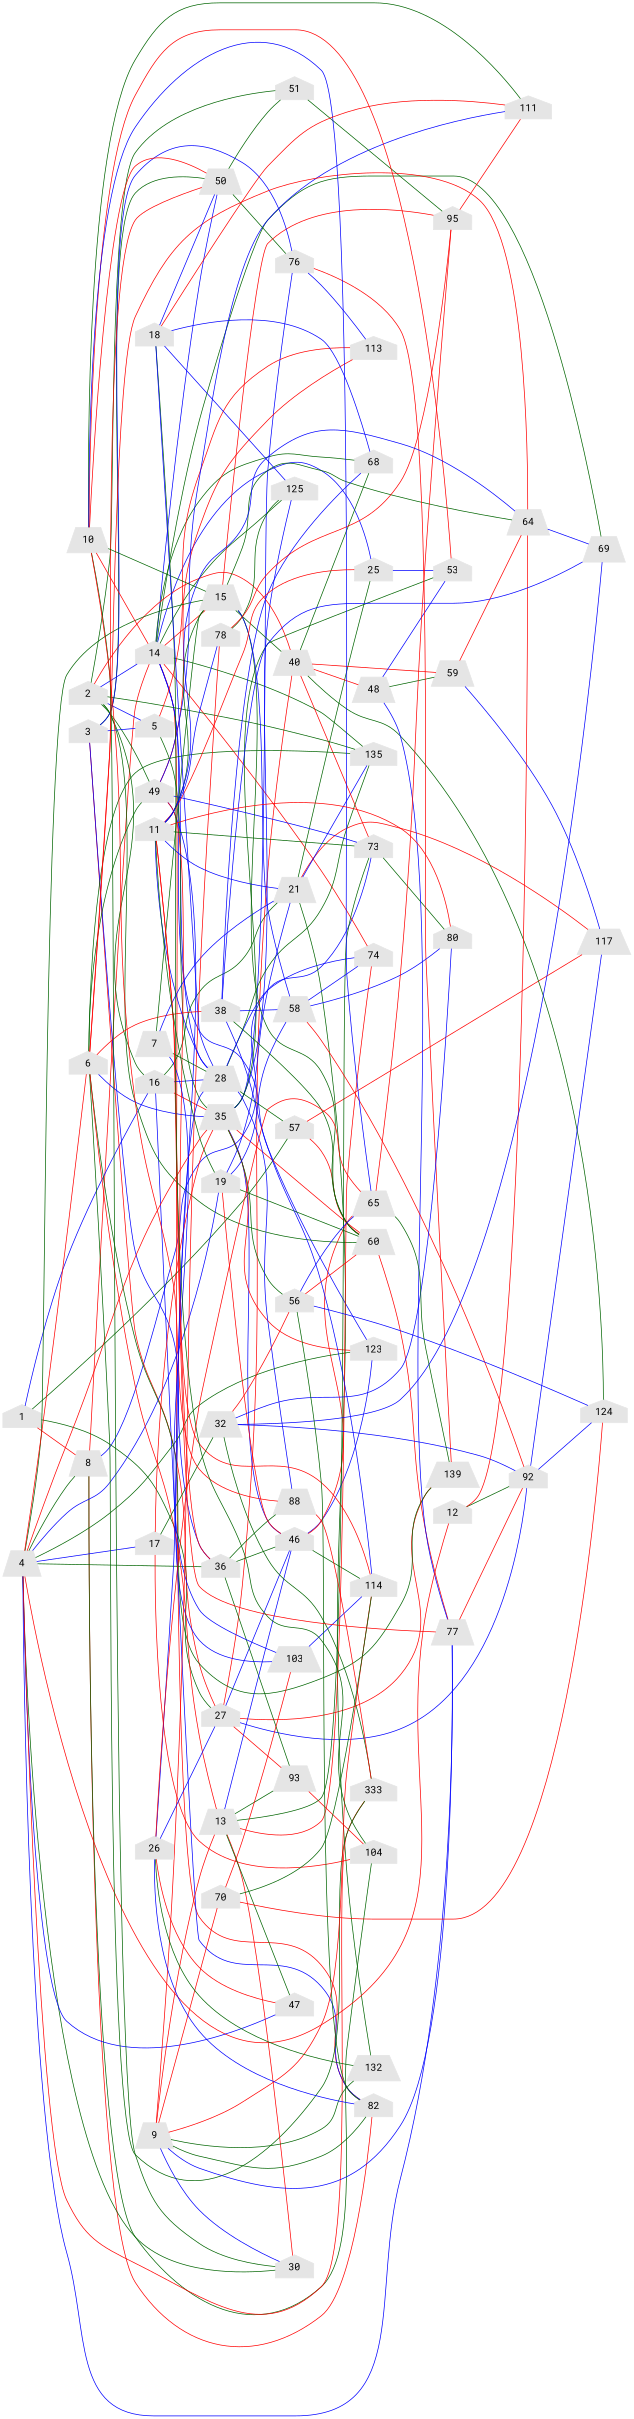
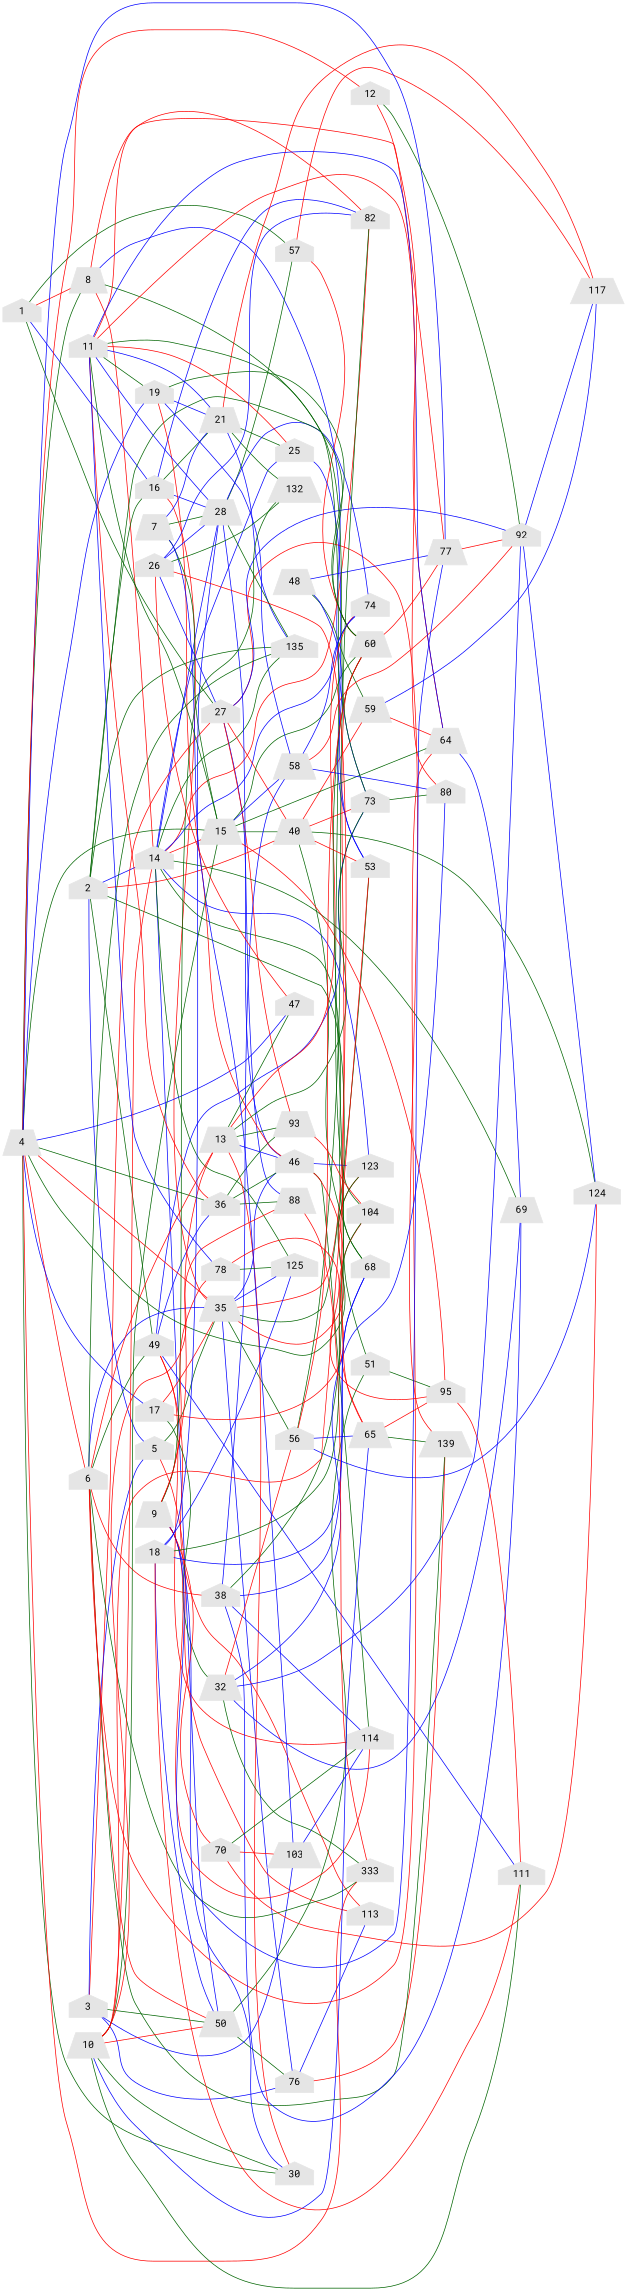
edge "40" -- "48": now "40" -- "53"
edge "14" -- "74": color red -> blue
edge "82" -- "9": removed
